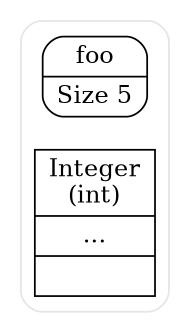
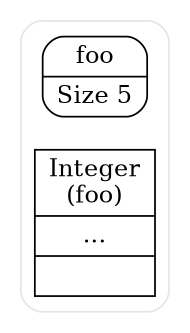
node "Integer": text "(int)" -> "(foo)"
